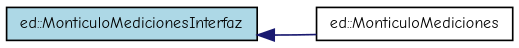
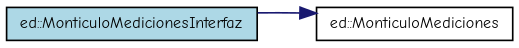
edge "ed::MonticuloMediciones" -> "ed::MonticuloMedicionesInterfaz": reversed
